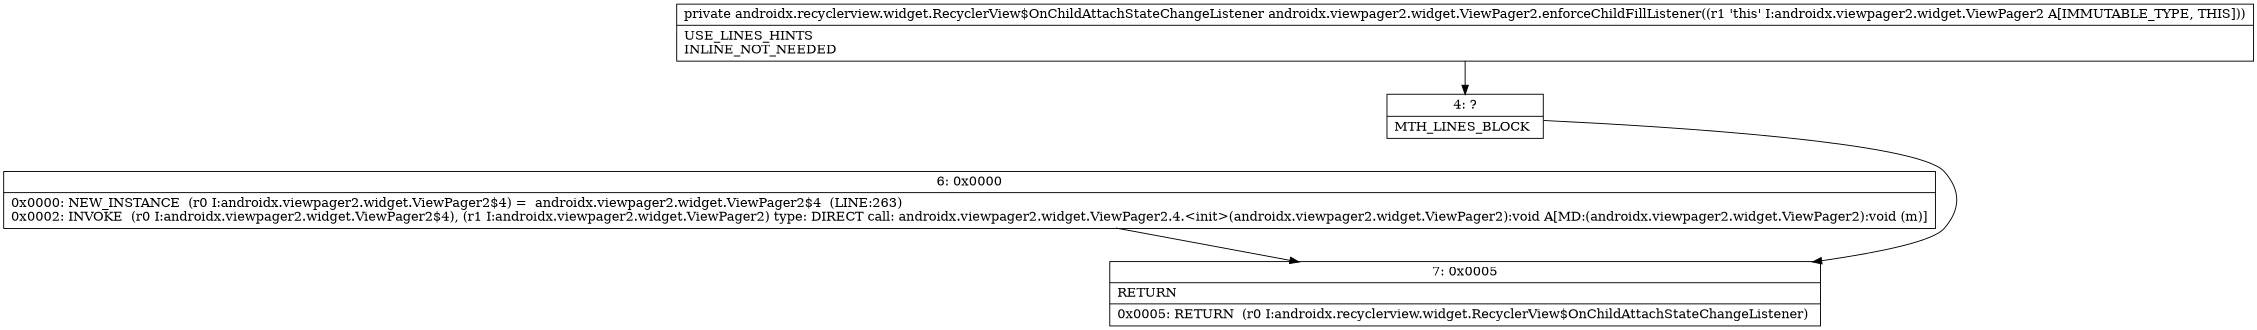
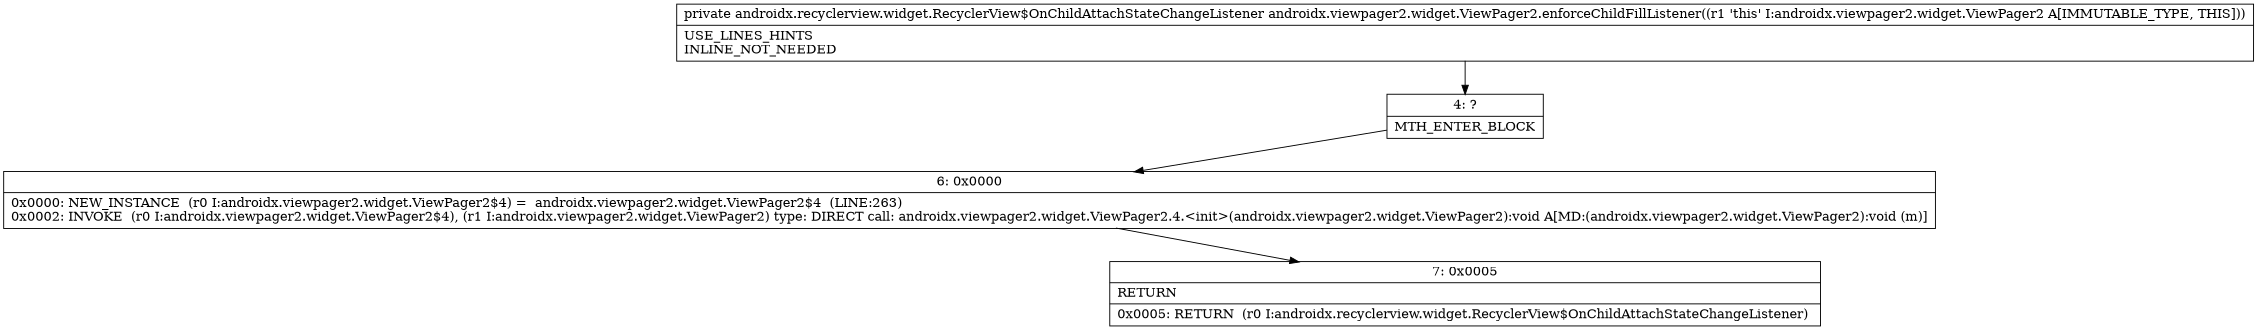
node "4: ?": text "MTH_LINES_BLOCK" -> "MTH_ENTER_BLOCK"
edge "4: ?" -> "7: 0x0005": now "4: ?" -> "6: 0x0000"
